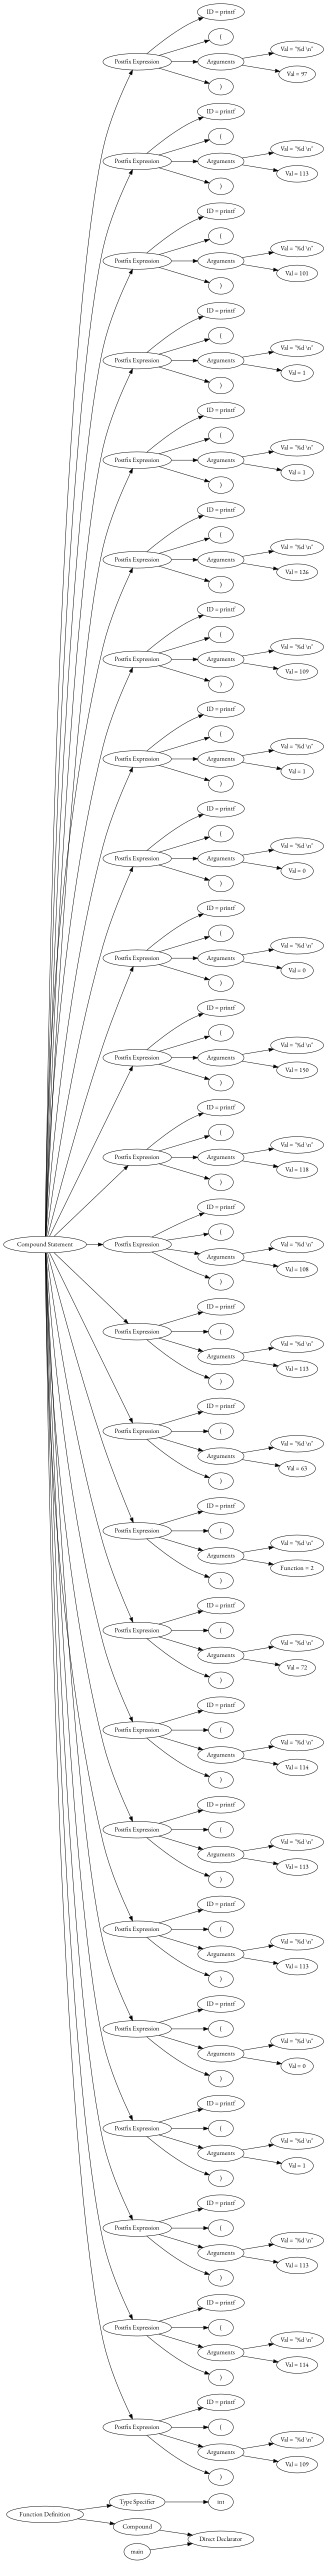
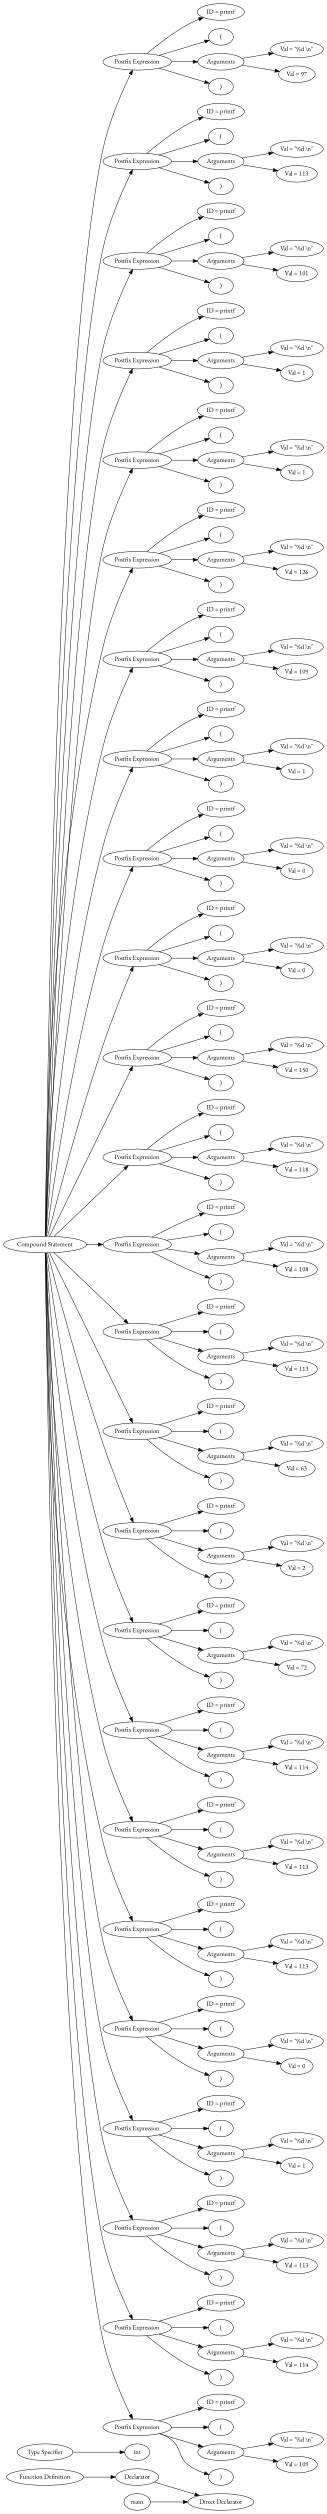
node "Function = 2": label "Function = 2" -> "Val = 2"
edge "Function Definition" -> "Type Specifier": removed
node "Compound": label "Compound" -> "Declarator"
